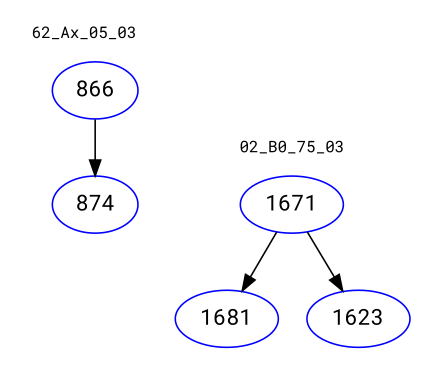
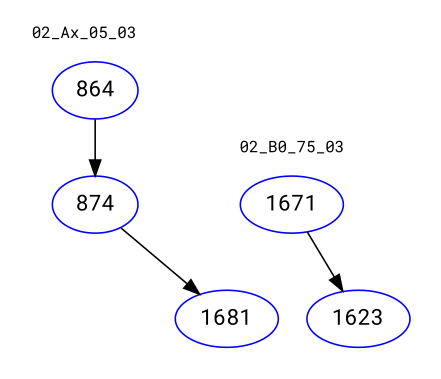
cluster "62_Ax_05_03": label "62_Ax_05_03" -> "02_Ax_05_03"
node "866": label "866" -> "864"
edge "1671" -> "1681": now "874" -> "1681"
